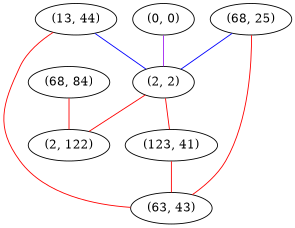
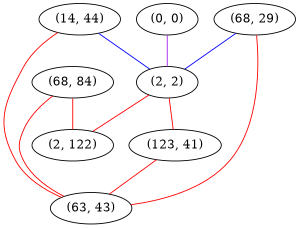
node "(13, 44)": label "(13, 44)" -> "(14, 44)"
node "(68, 25)": label "(68, 25)" -> "(68, 29)"
edge "(68, 84)" -- "(63, 43)": added
